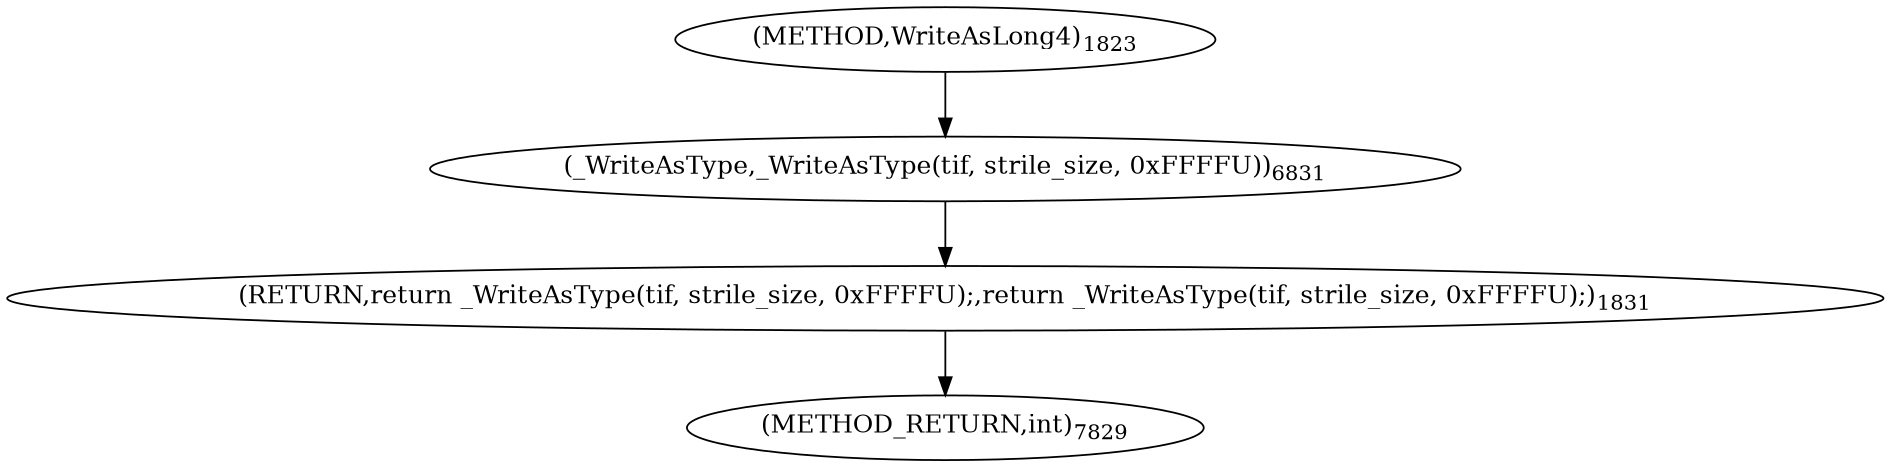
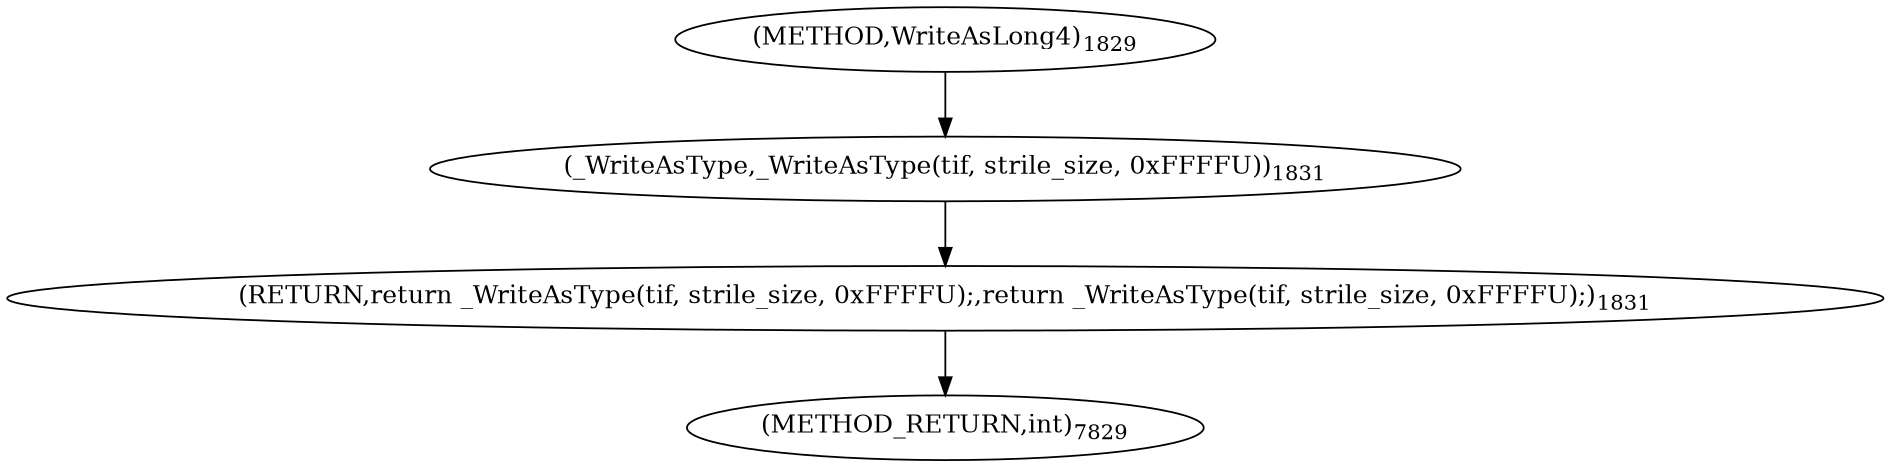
node "(METHOD,WriteAsLong4)": text "1823" -> "1829"
node "(_WriteAsType,_WriteAsType(tif, strile_size, 0xFFFFU))": text "6831" -> "1831"
